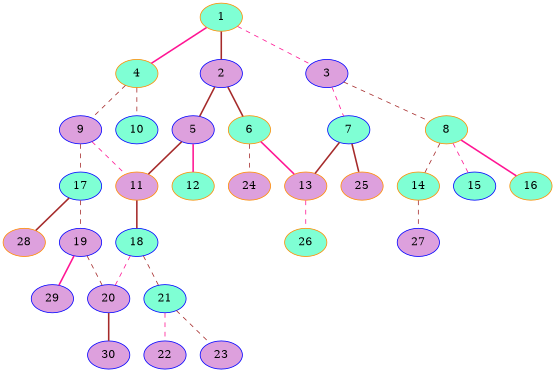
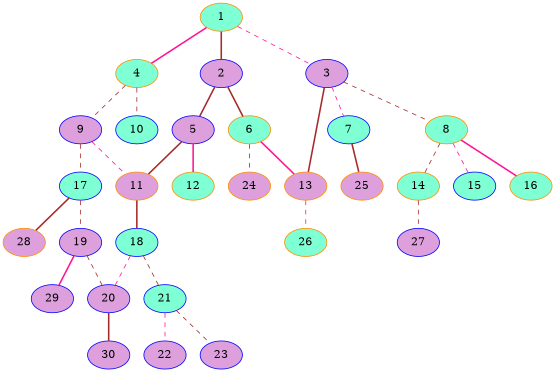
edge "7" -- "13": now "3" -- "13"
